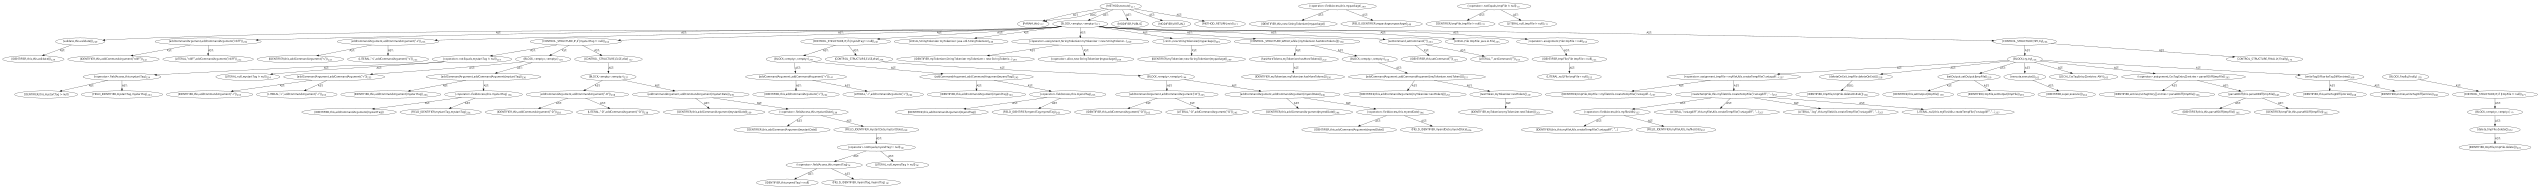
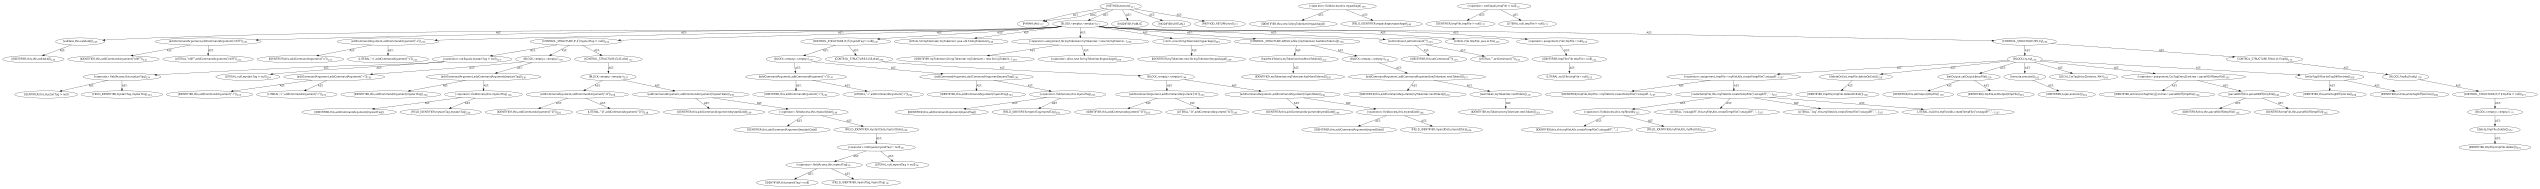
edge "(CONTROL_STRUCTURE,FINALLY,finally)" -> "(BLOCK,finally,finally)": added, label "AST:"
edge "(deleteOnExit,tmpFile.deleteOnExit())" -> "(IDENTIFIER,tmpFile,tmpFile.deleteOnExit())": label "DDG: " -> "AST: "
